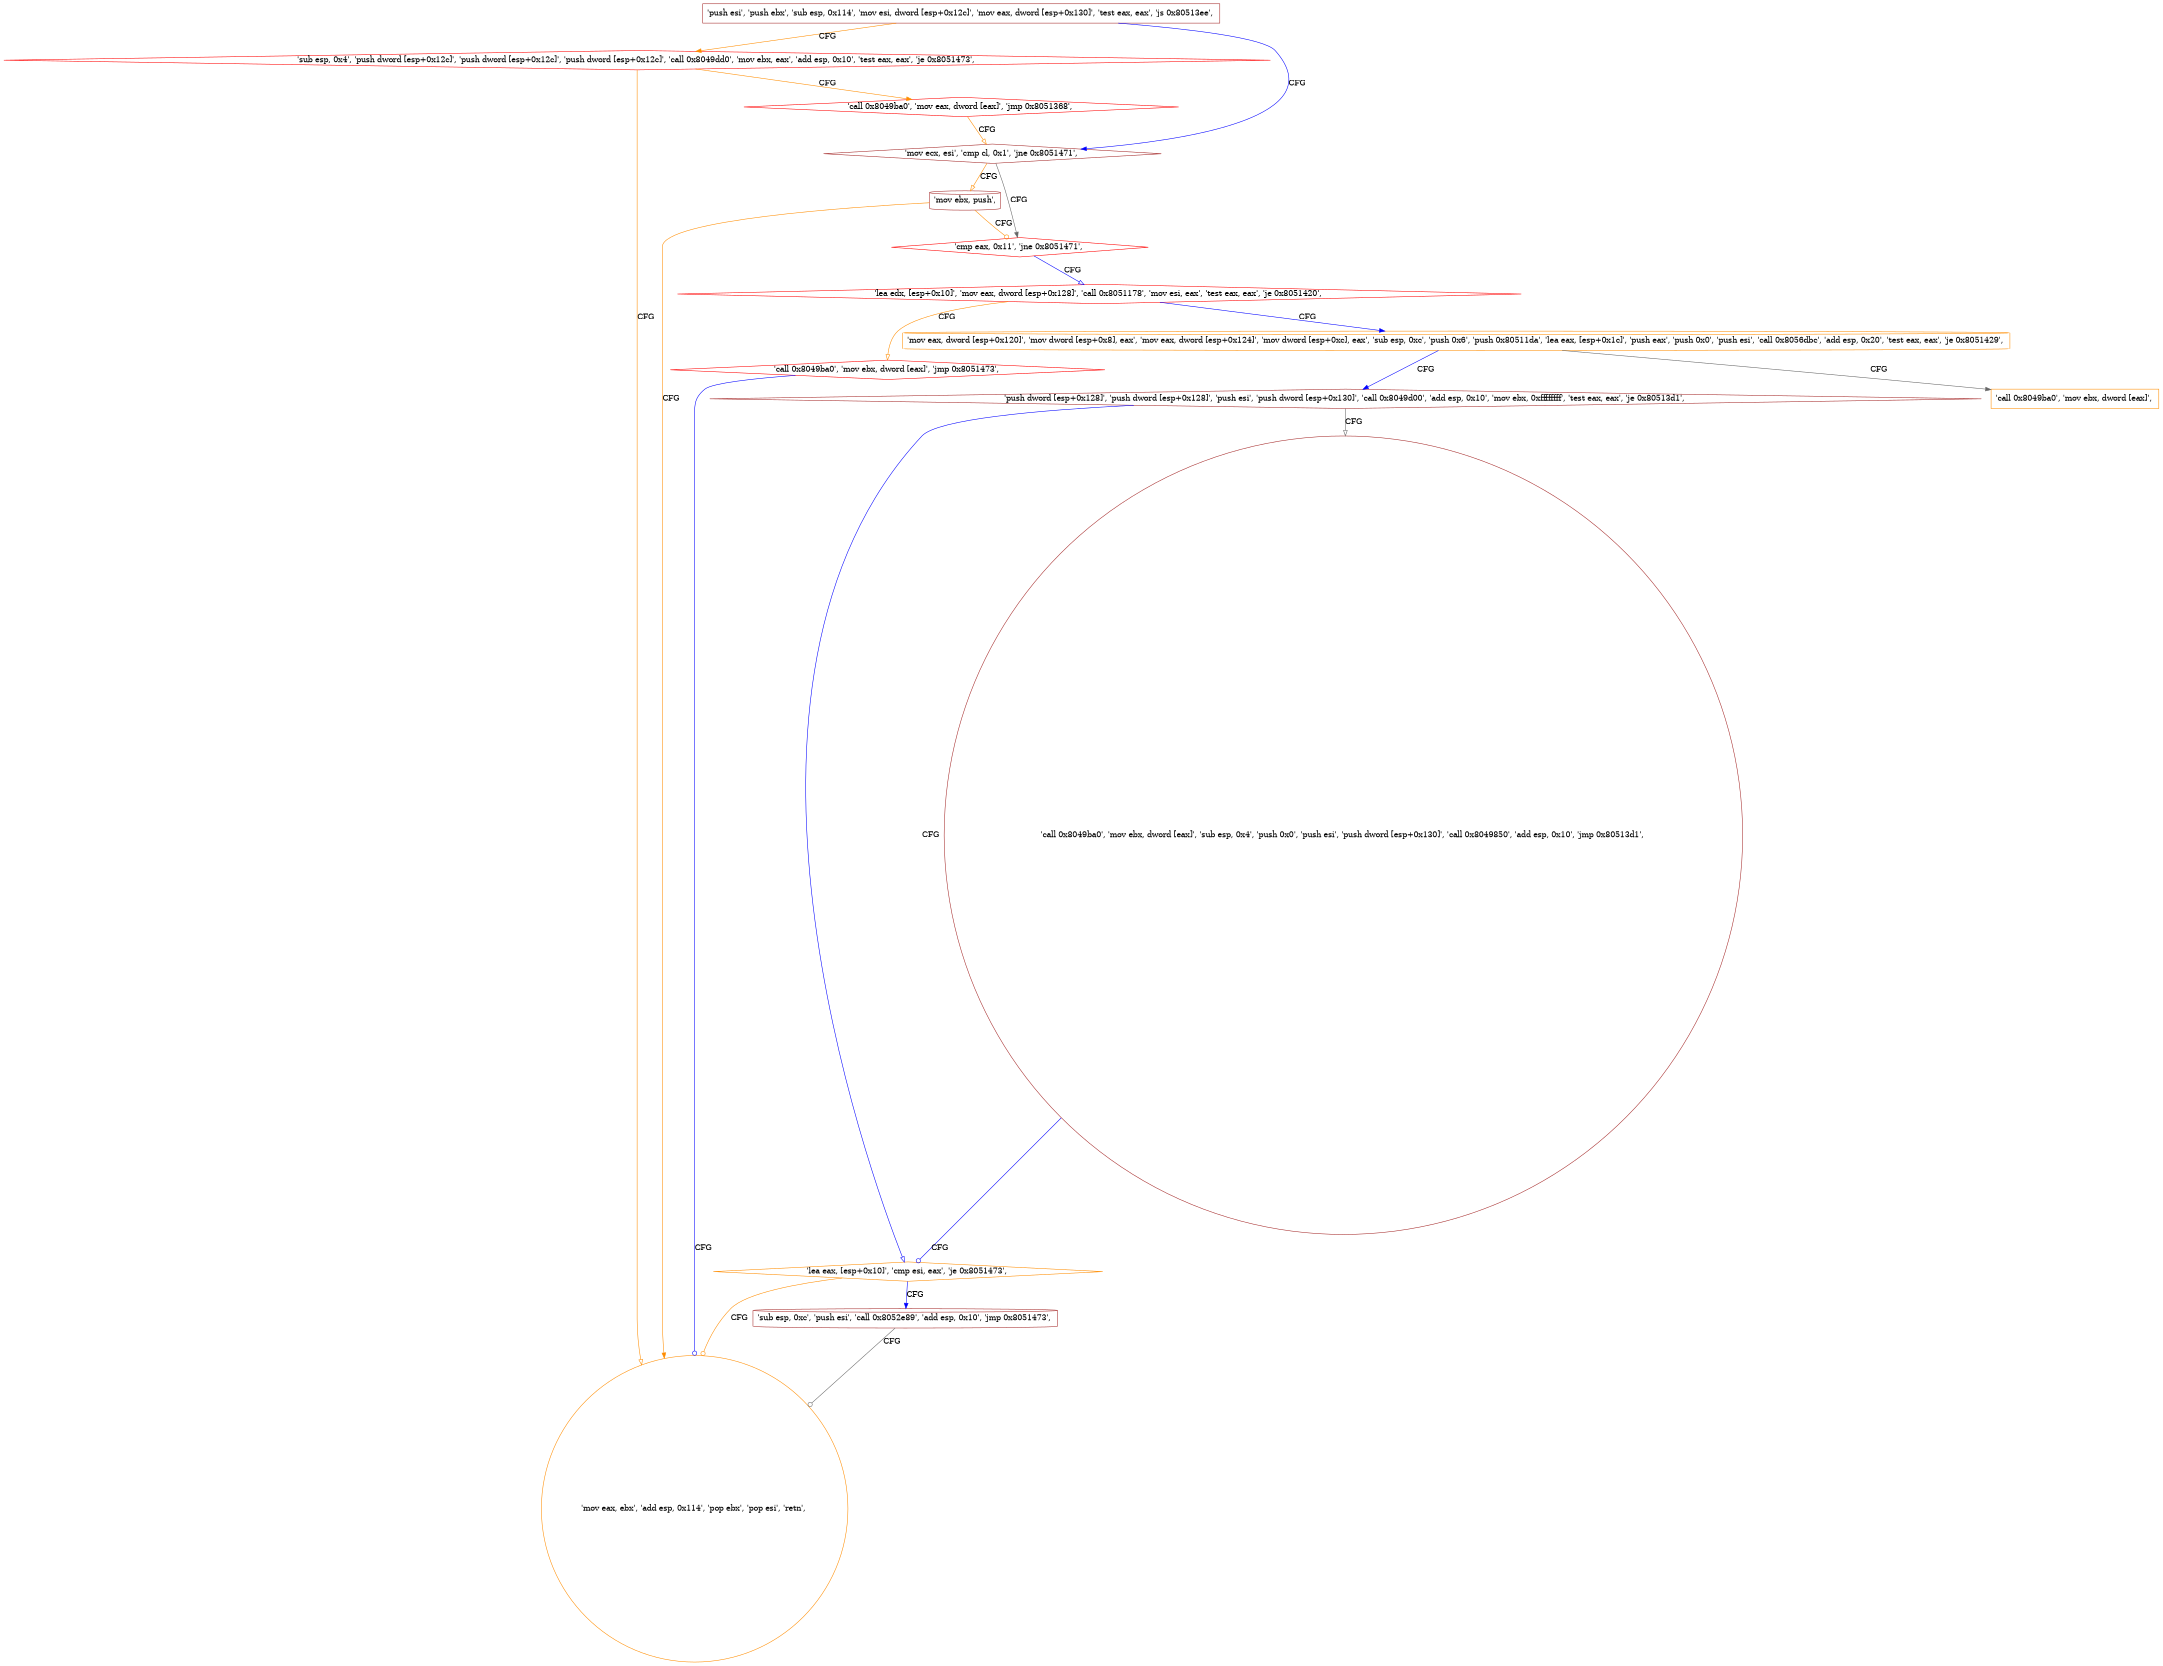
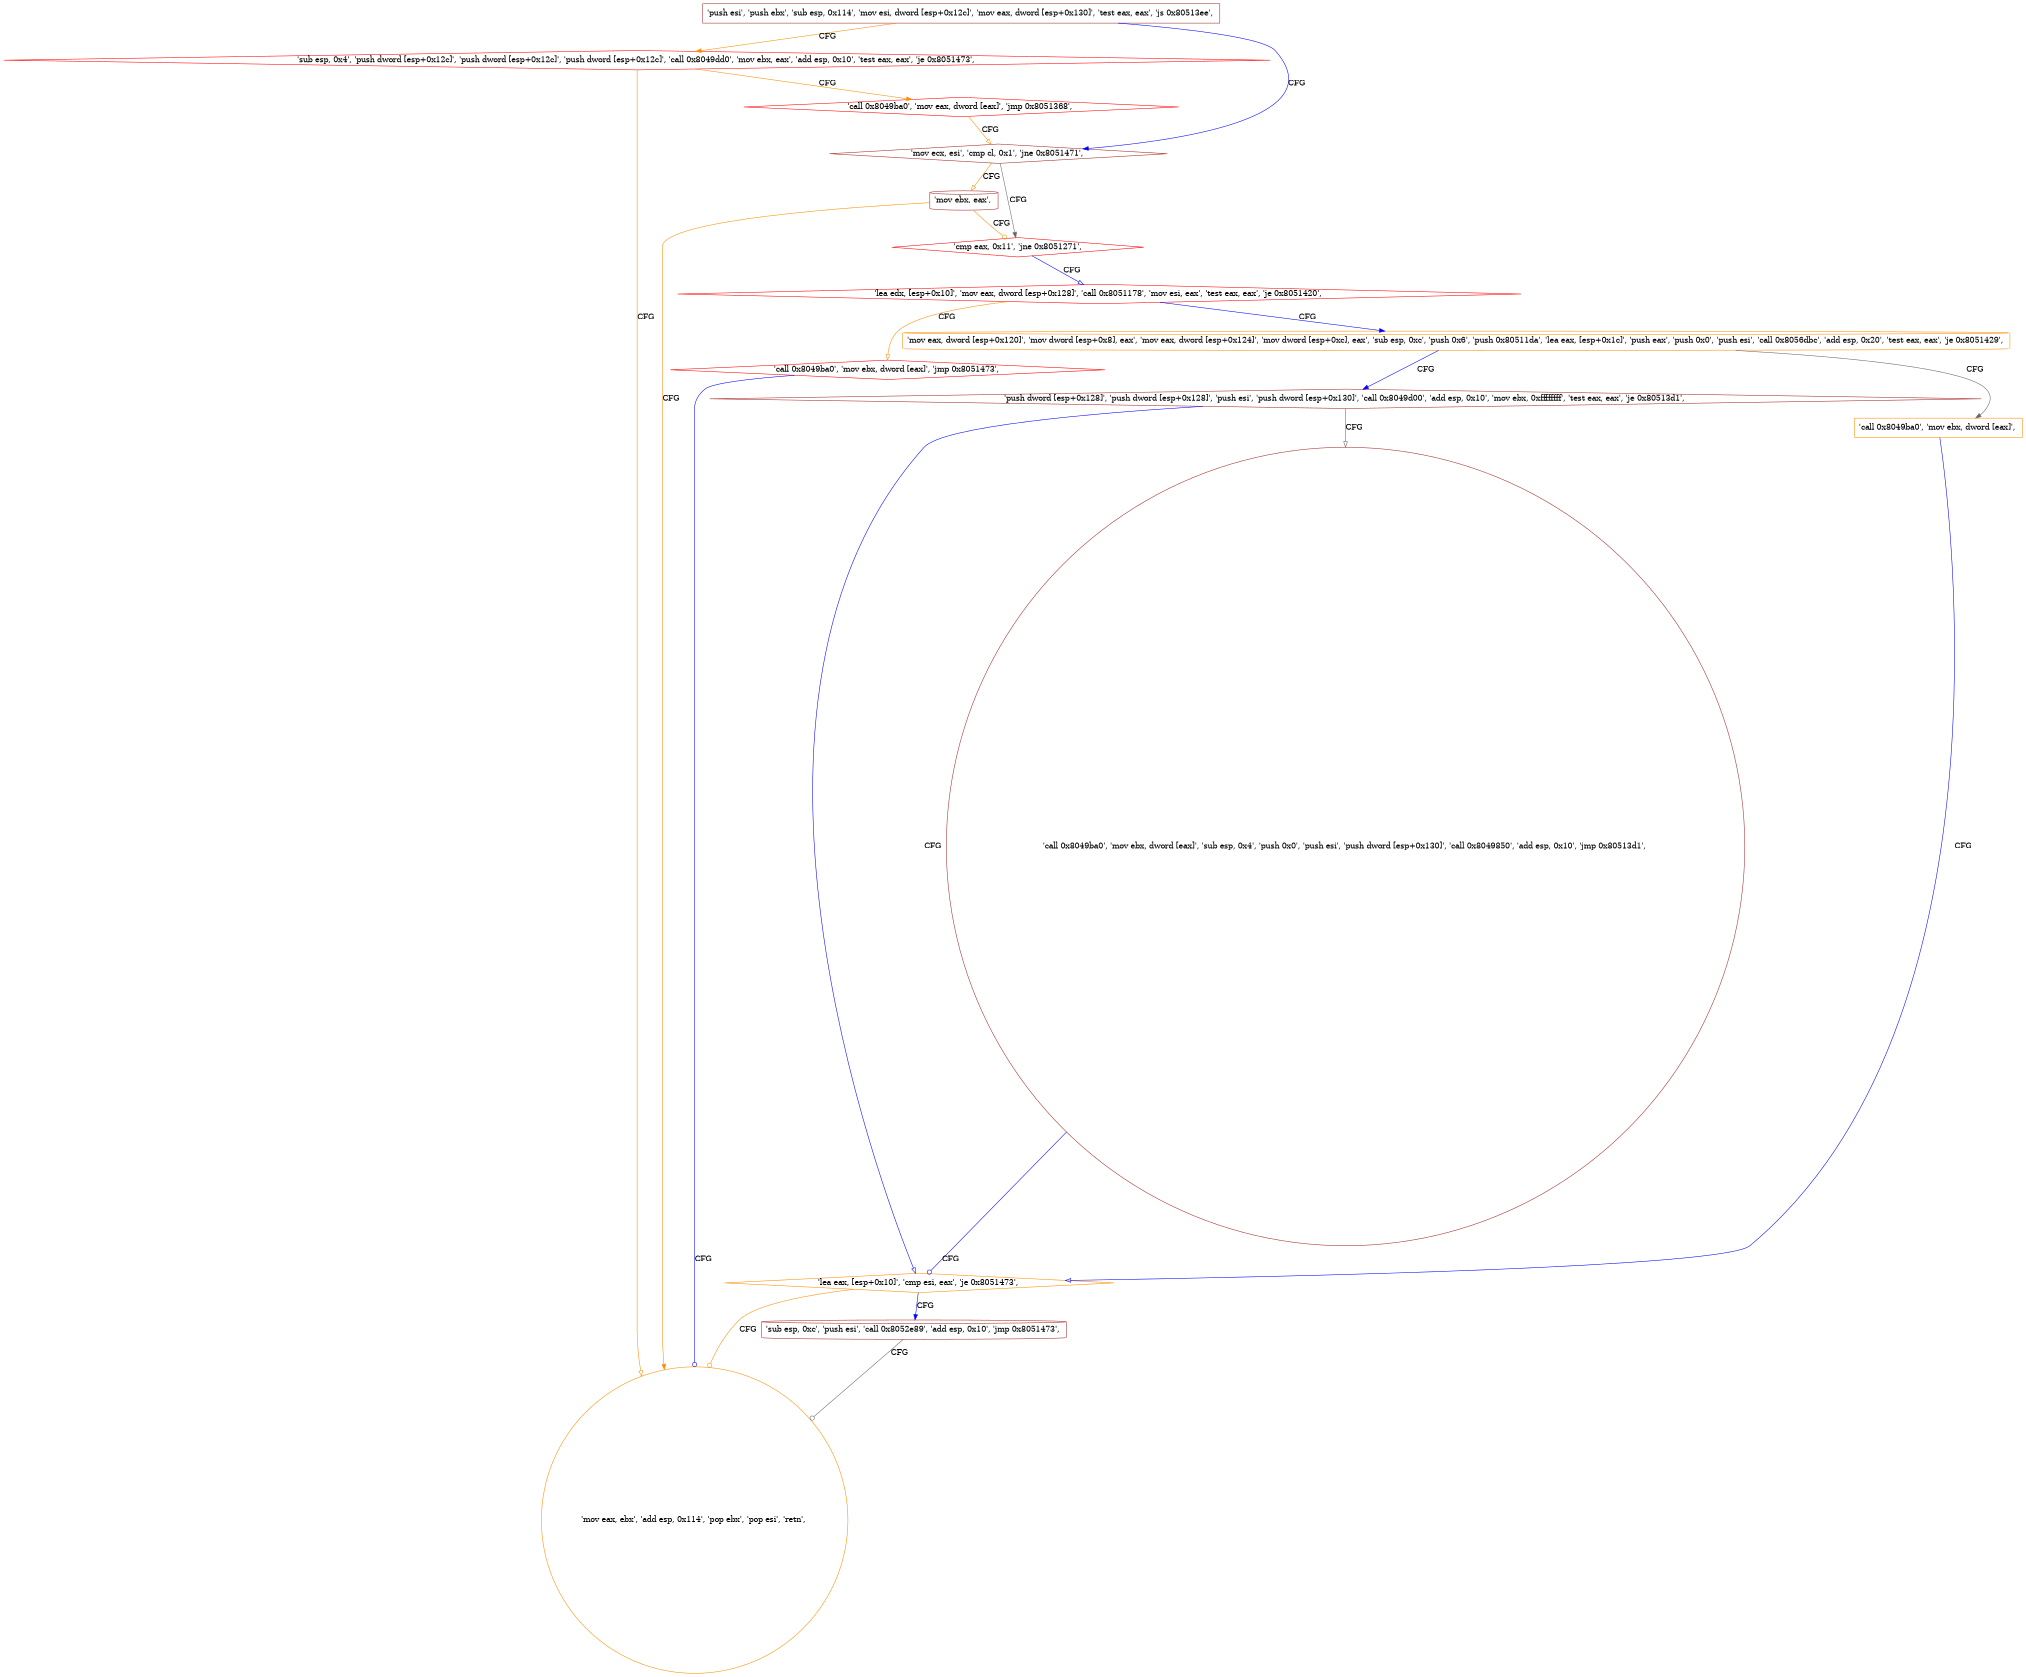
node "'mov ebx, push',": label "'mov ebx, push'," -> "'mov ebx, eax',"
node "'cmp eax, 0x11', 'jne 0x8051471',": label "'cmp eax, 0x11', 'jne 0x8051471'," -> "'cmp eax, 0x11', 'jne 0x8051271',"
edge "'call 0x8049ba0', 'mov ebx, dword [eax]'," -> "'lea eax, [esp+0x10]', 'cmp esi, eax', 'je 0x8051473',": added, label "CFG"
